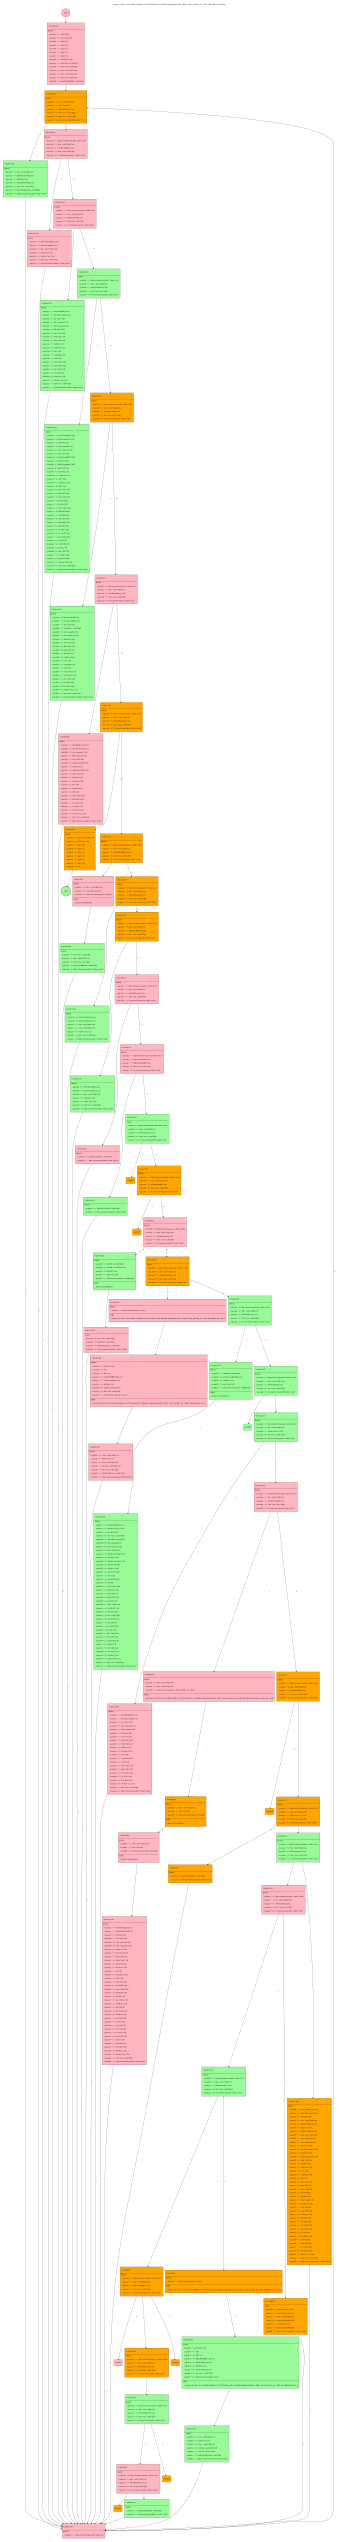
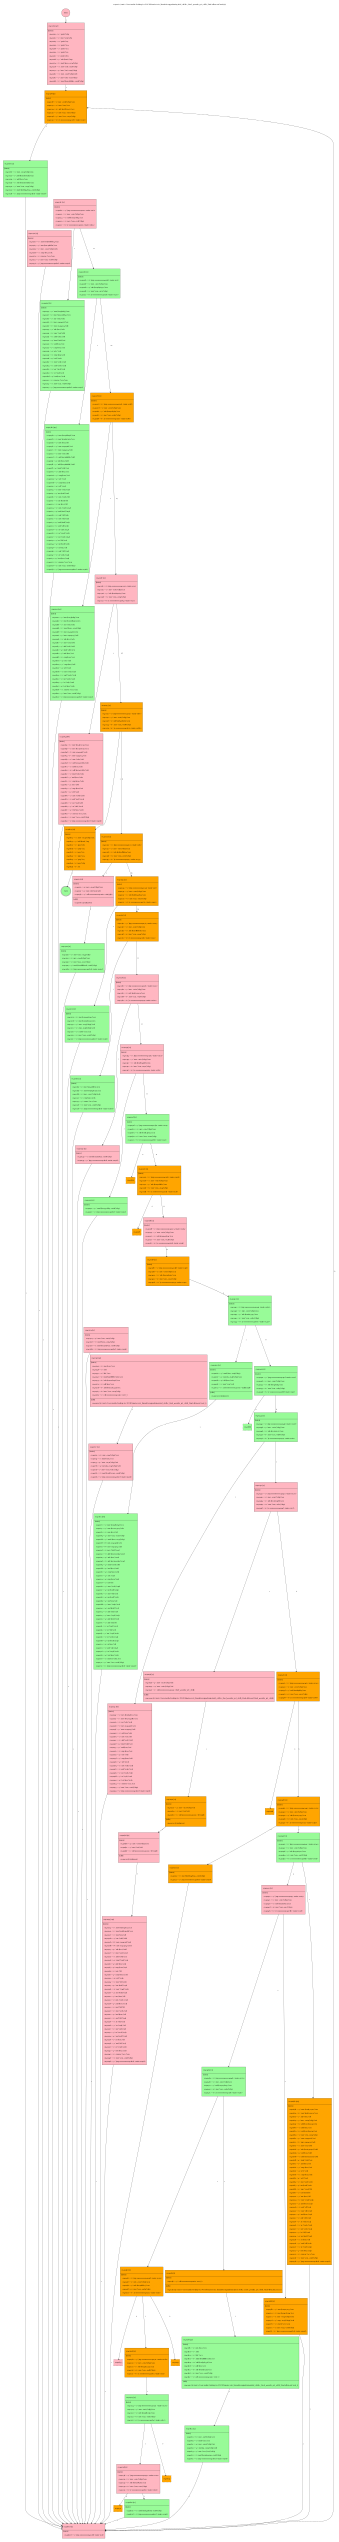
node "0x4012a6 [22]": removed
node "0x4017ad [23]": removed
node "0x401741 [5]": removed
